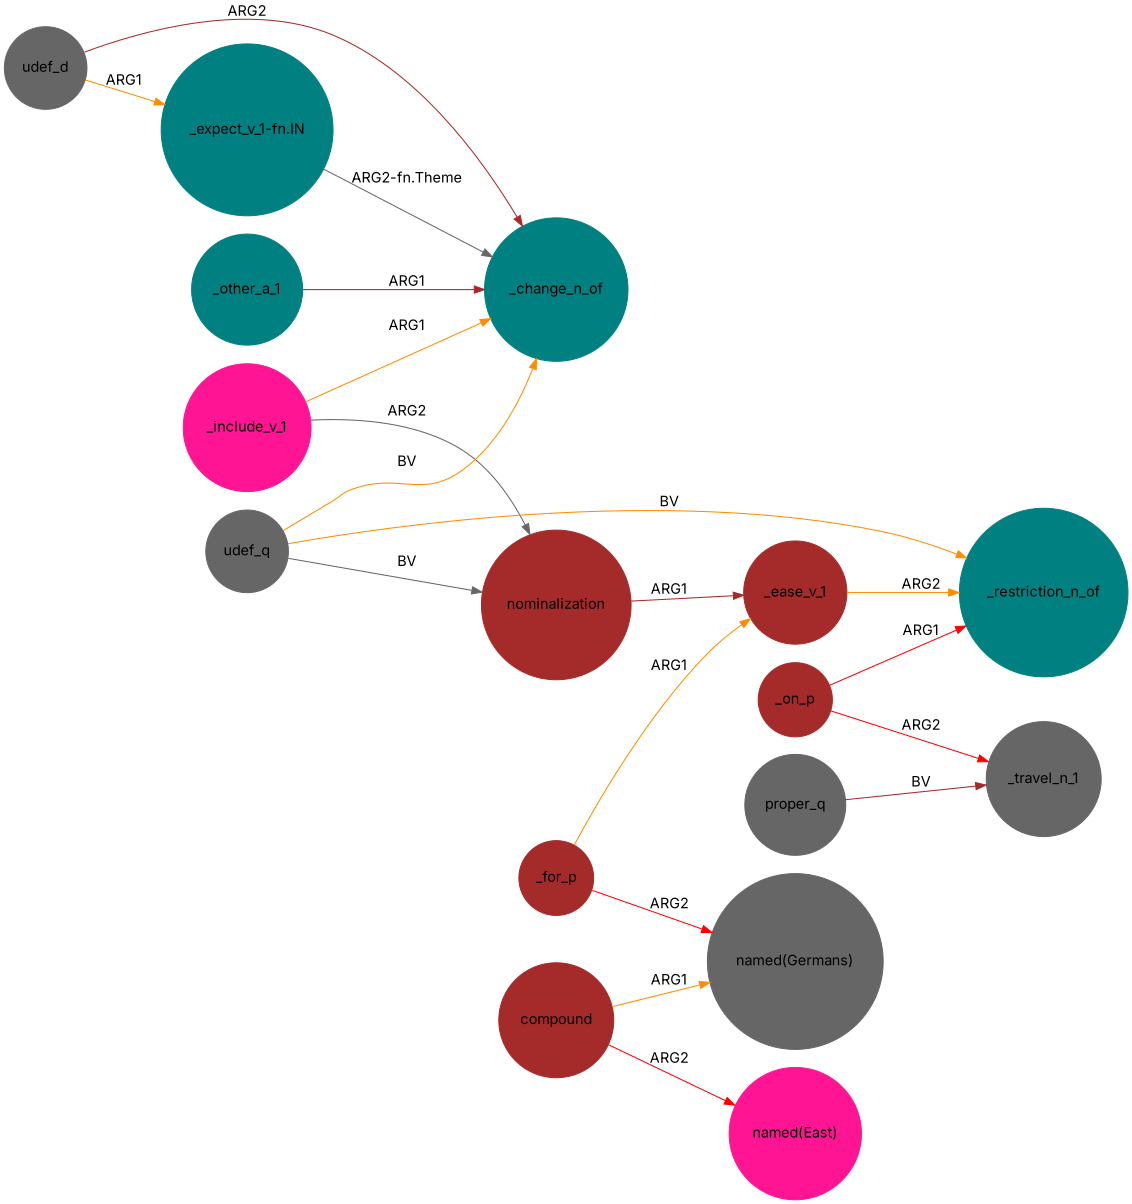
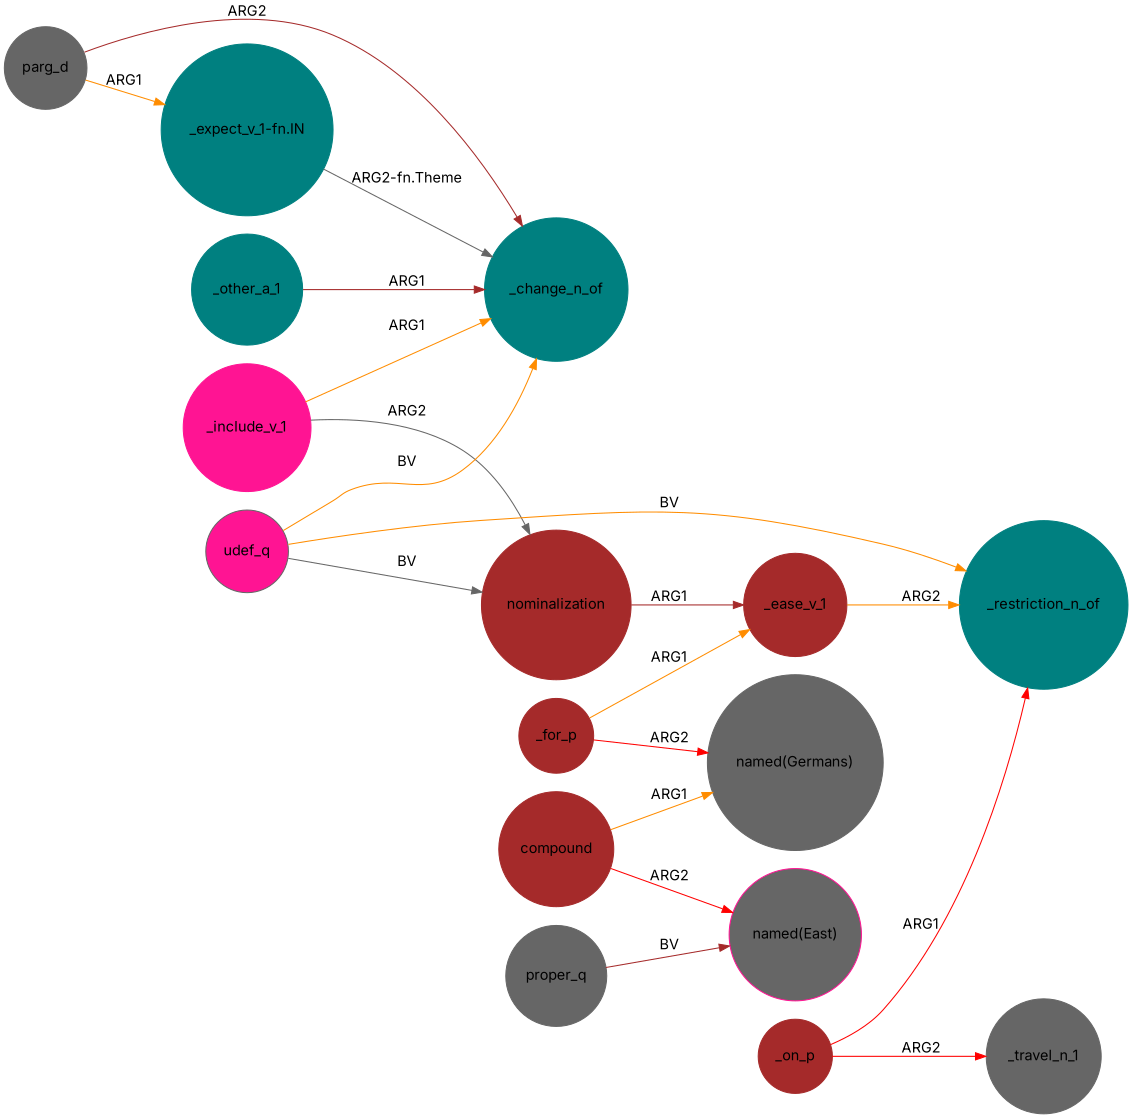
node "udef_d": label "udef_d" -> "parg_d"
node "udef_q": fillcolor gray40 -> deeppink
edge "proper_q" -> "_travel_n_1": now "proper_q" -> "named(East)"
node "named(East)": fillcolor deeppink -> gray40
